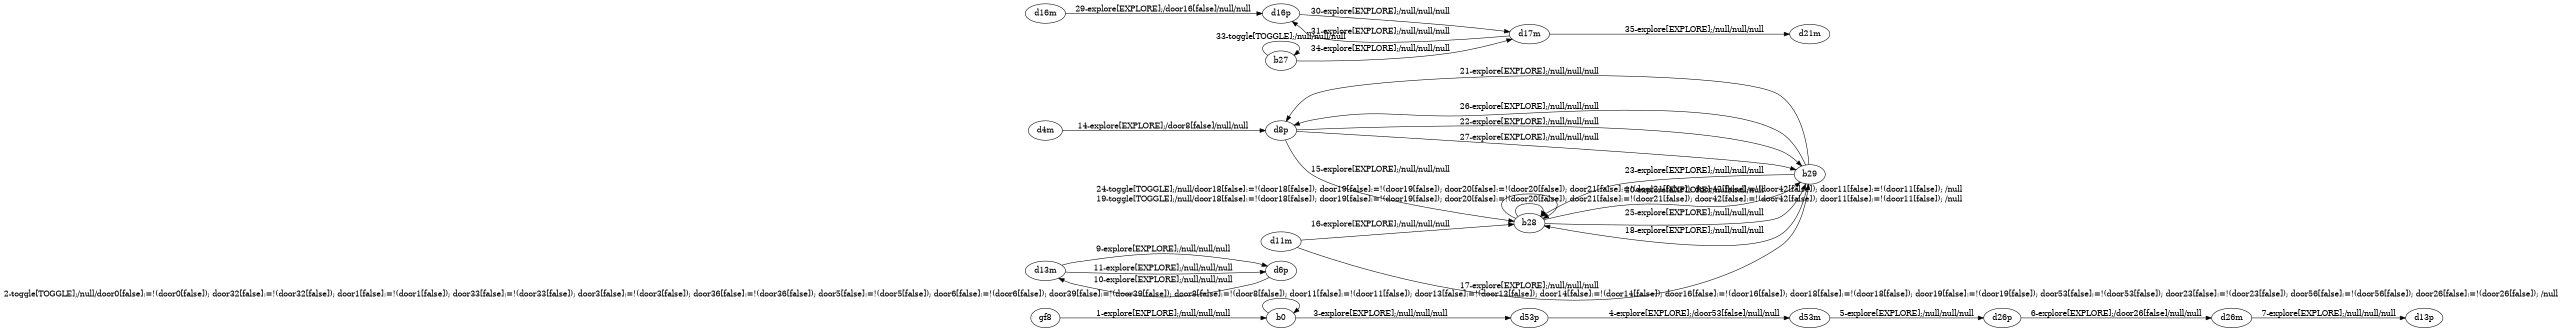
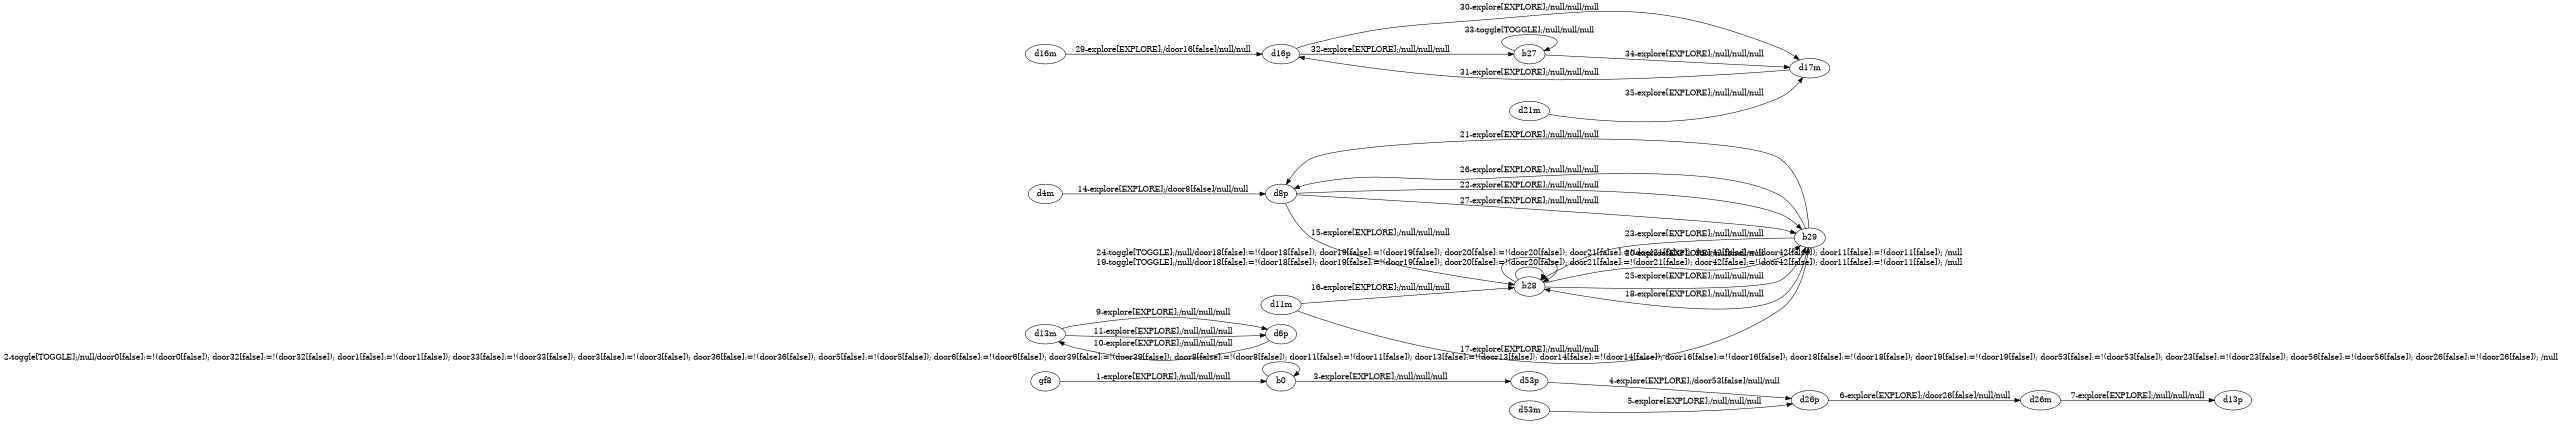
edge "d17m" -> "d21m": reversed
edge "d16p" -> "b27": added, label "32-explore[EXPLORE];/null/null/null"
edge "d53p" -> "d53m": now "d53p" -> "d26p"
